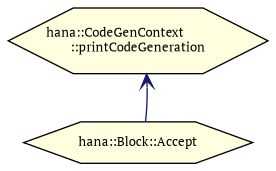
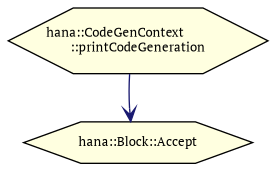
edge "hana::Block::Accept" -> "hana::CodeGenContext ::printCodeGeneration": reversed
